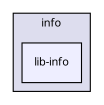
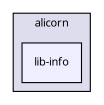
cluster "info": label "info" -> "alicorn"
